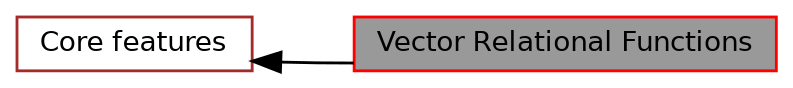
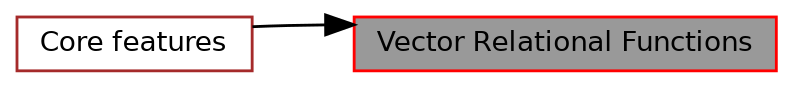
edge "Vector Relational Functions" -> "Core features": reversed
